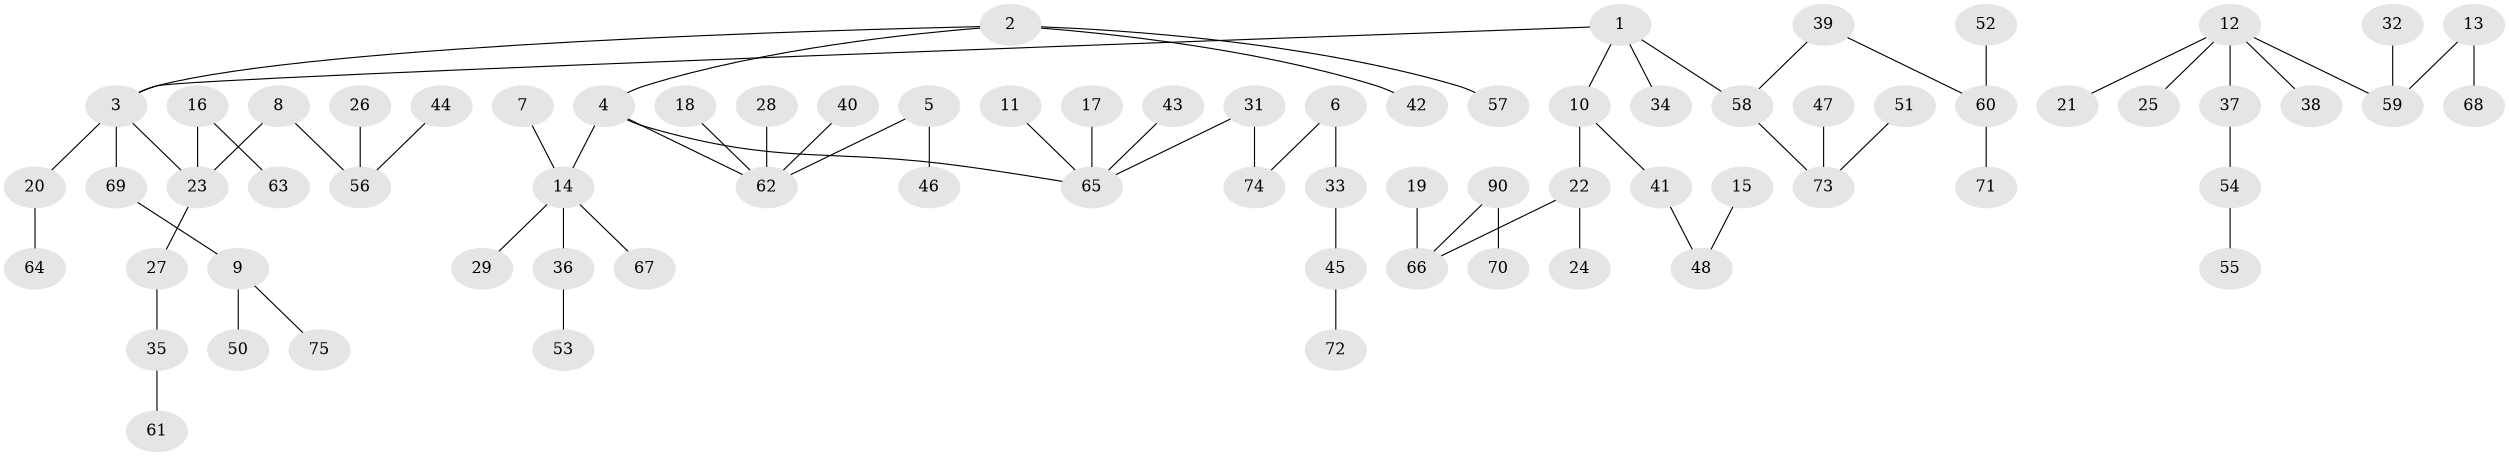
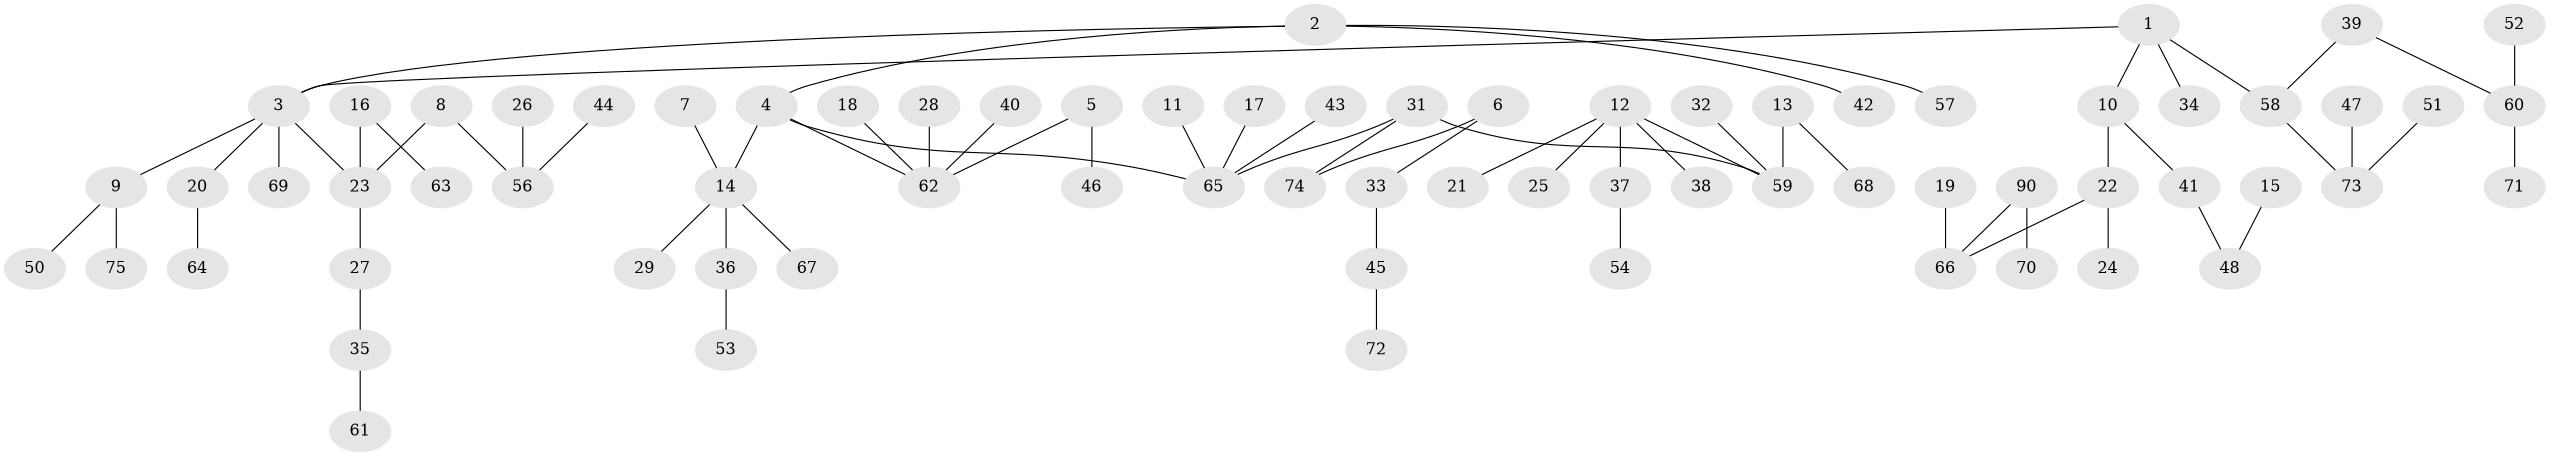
edge "31" -- "59": added
edge "69" -- "9": now "3" -- "9"
node "55": removed
